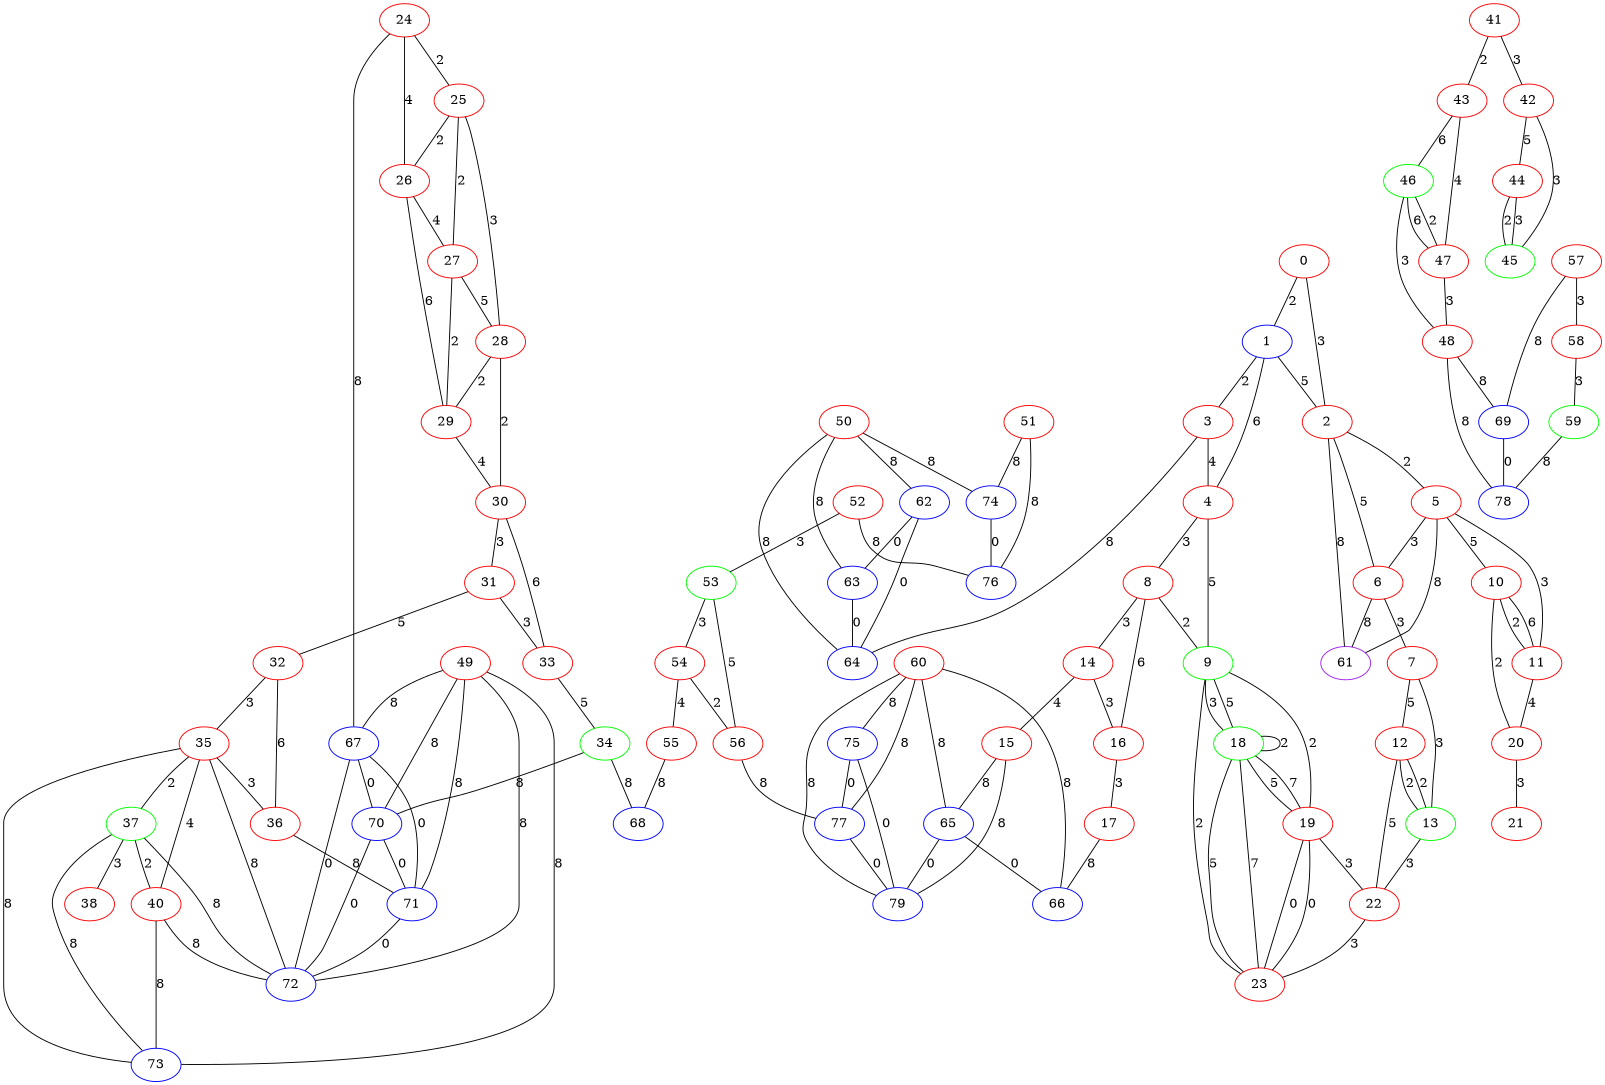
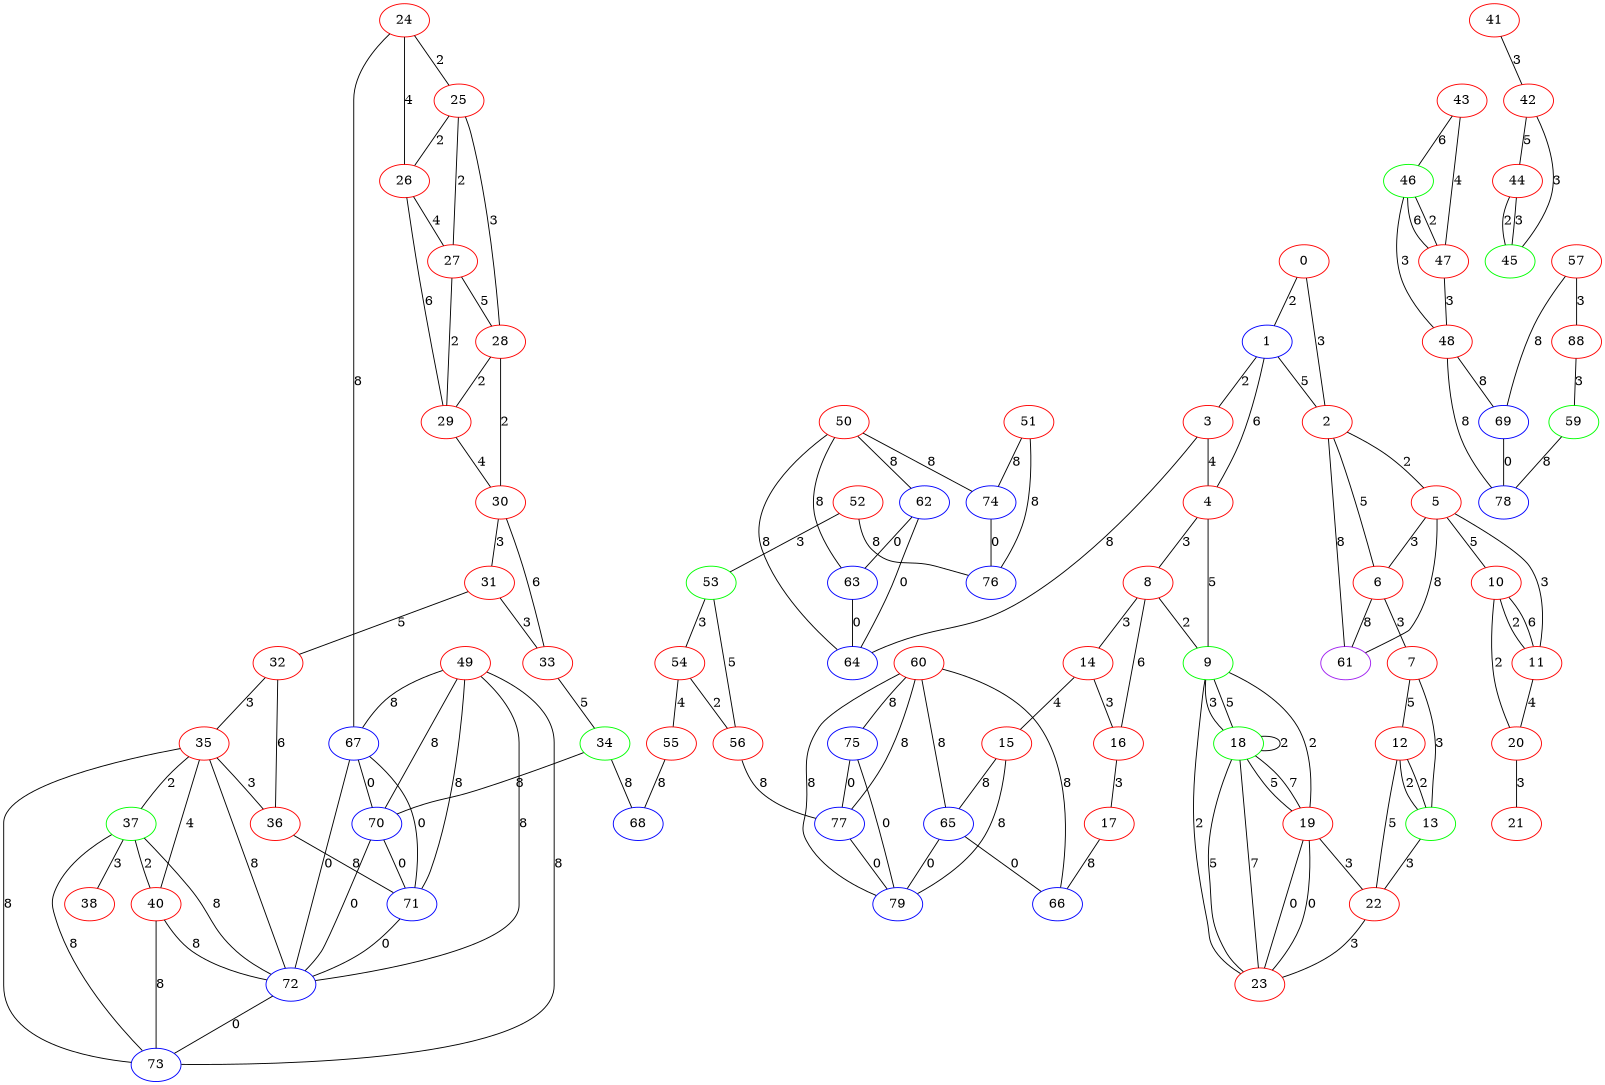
edge "41" -- "43": removed, label "2"
node "58": label "58" -> "88"
edge "72" -- "73": added, label "0"
